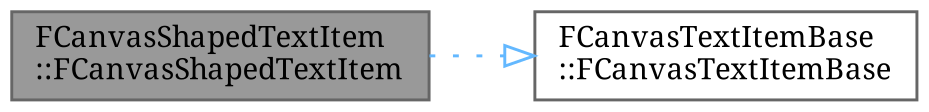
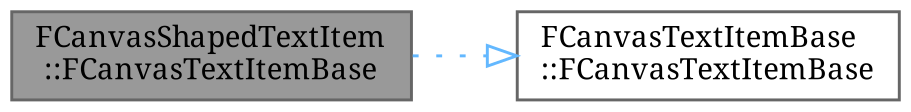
node "FCanvasShapedTextItem ::FCanvasShapedTextItem": label "FCanvasShapedTextItem ::FCanvasShapedTextItem" -> "FCanvasShapedTextItem ::FCanvasTextItemBase"
